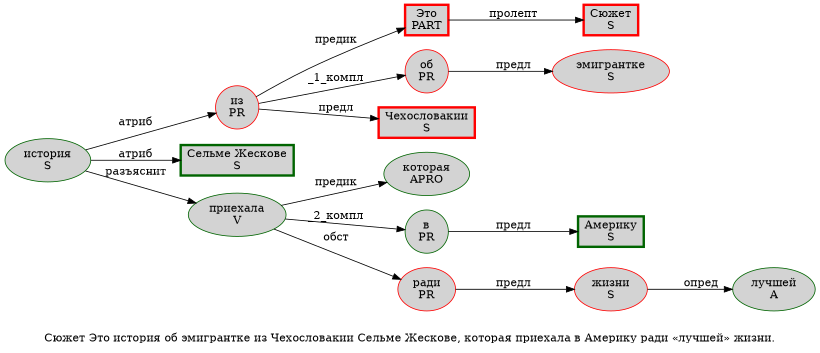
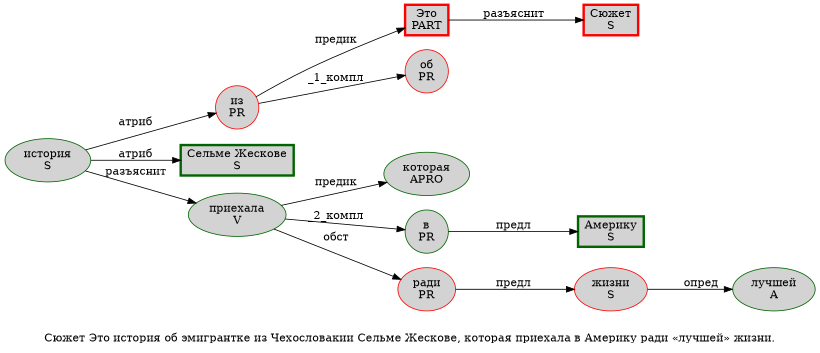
edge "Это PART" -> "Сюжет S": label "пролепт" -> "разъяснит"
node "эмигрантке S": removed
node "Чехословакии S": removed
